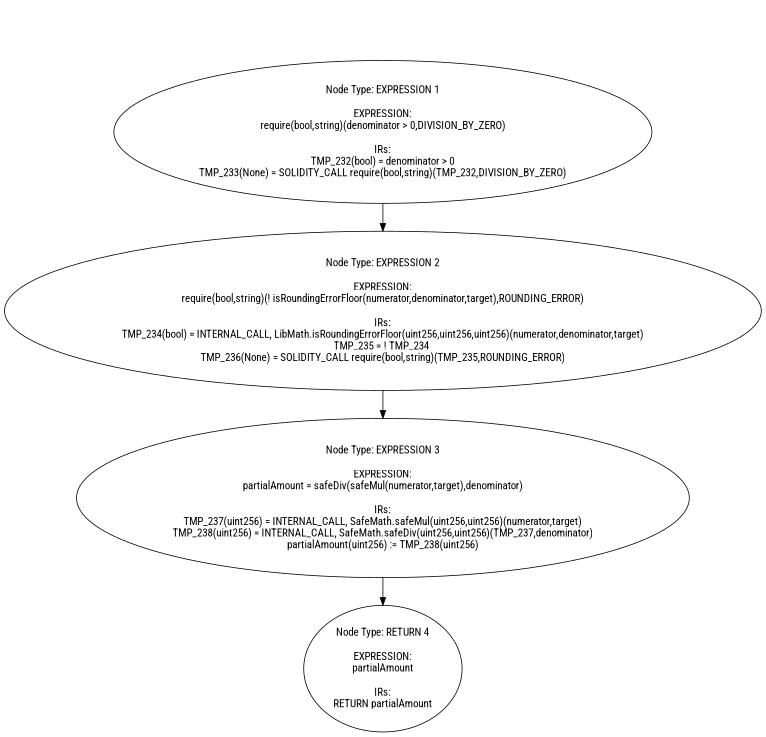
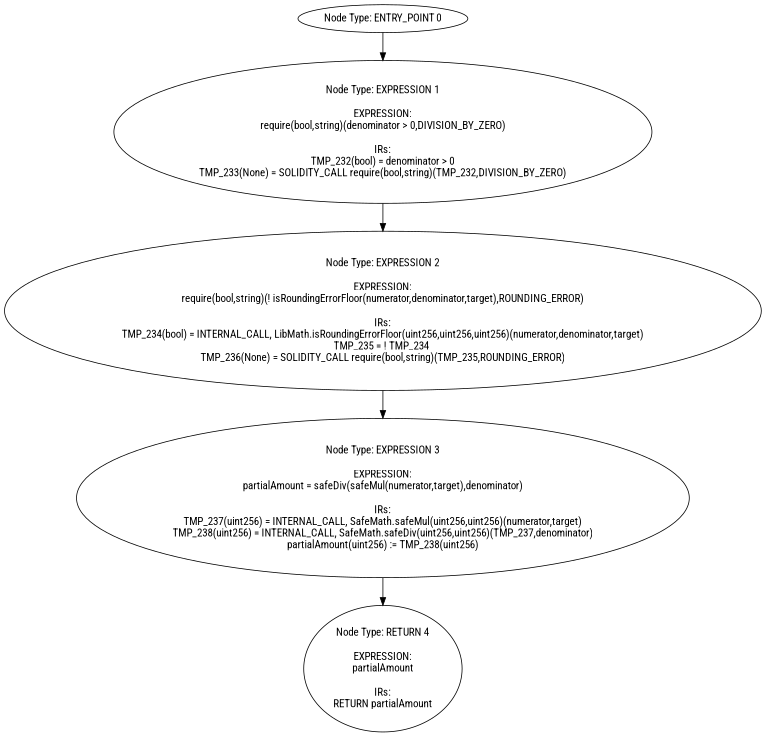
node "Node Type: ENTRY_POINT 0": added
